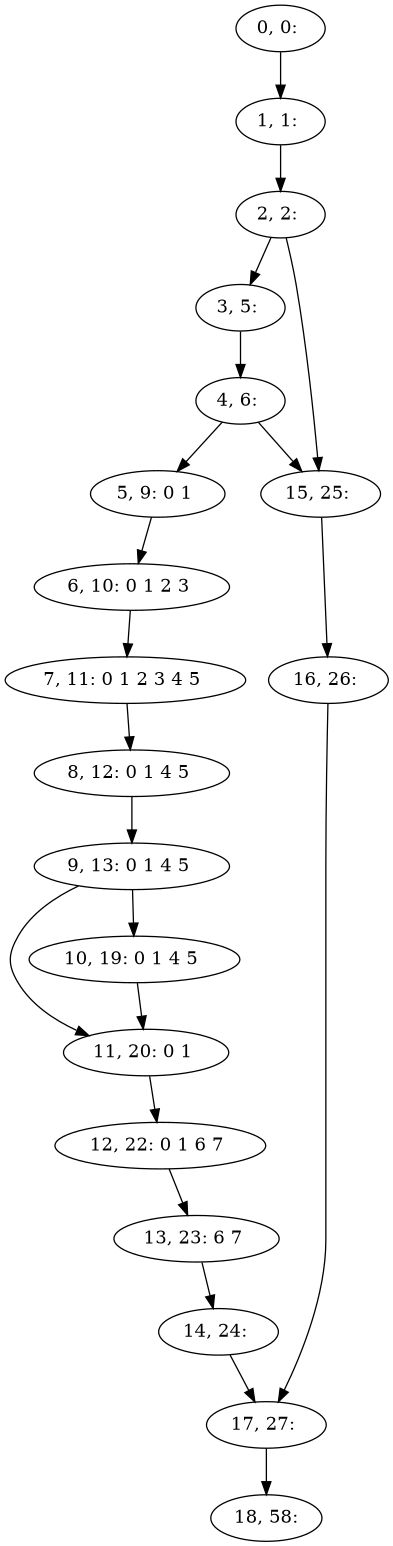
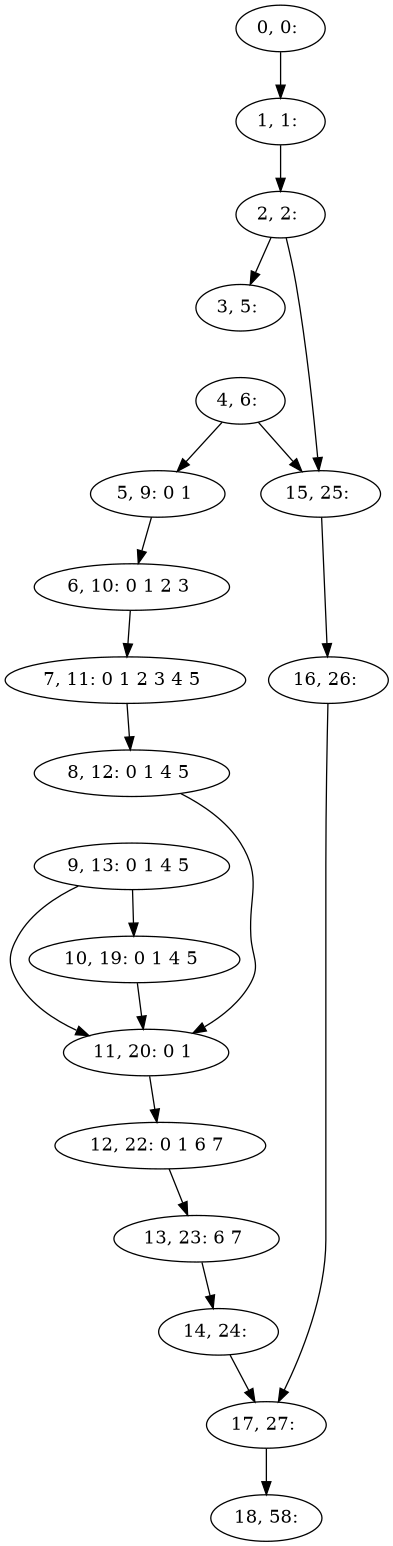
edge "3, 5:" -> "4, 6:": removed
edge "8, 12: 0 1 4 5" -> "9, 13: 0 1 4 5": now "8, 12: 0 1 4 5" -> "11, 20: 0 1"
